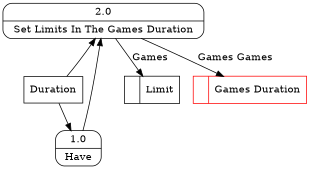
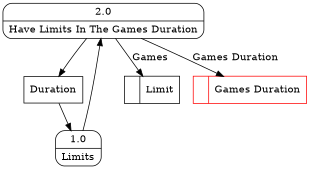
node "2.0": text "Set Limits In The Games Duration" -> "Have Limits In The Games Duration"
edge "2.0" -> "Games Duration": label "Games Games" -> "Games Duration"
edge "Duration" -> "2.0": reversed
node "1.0": text "Have" -> "Limits"
